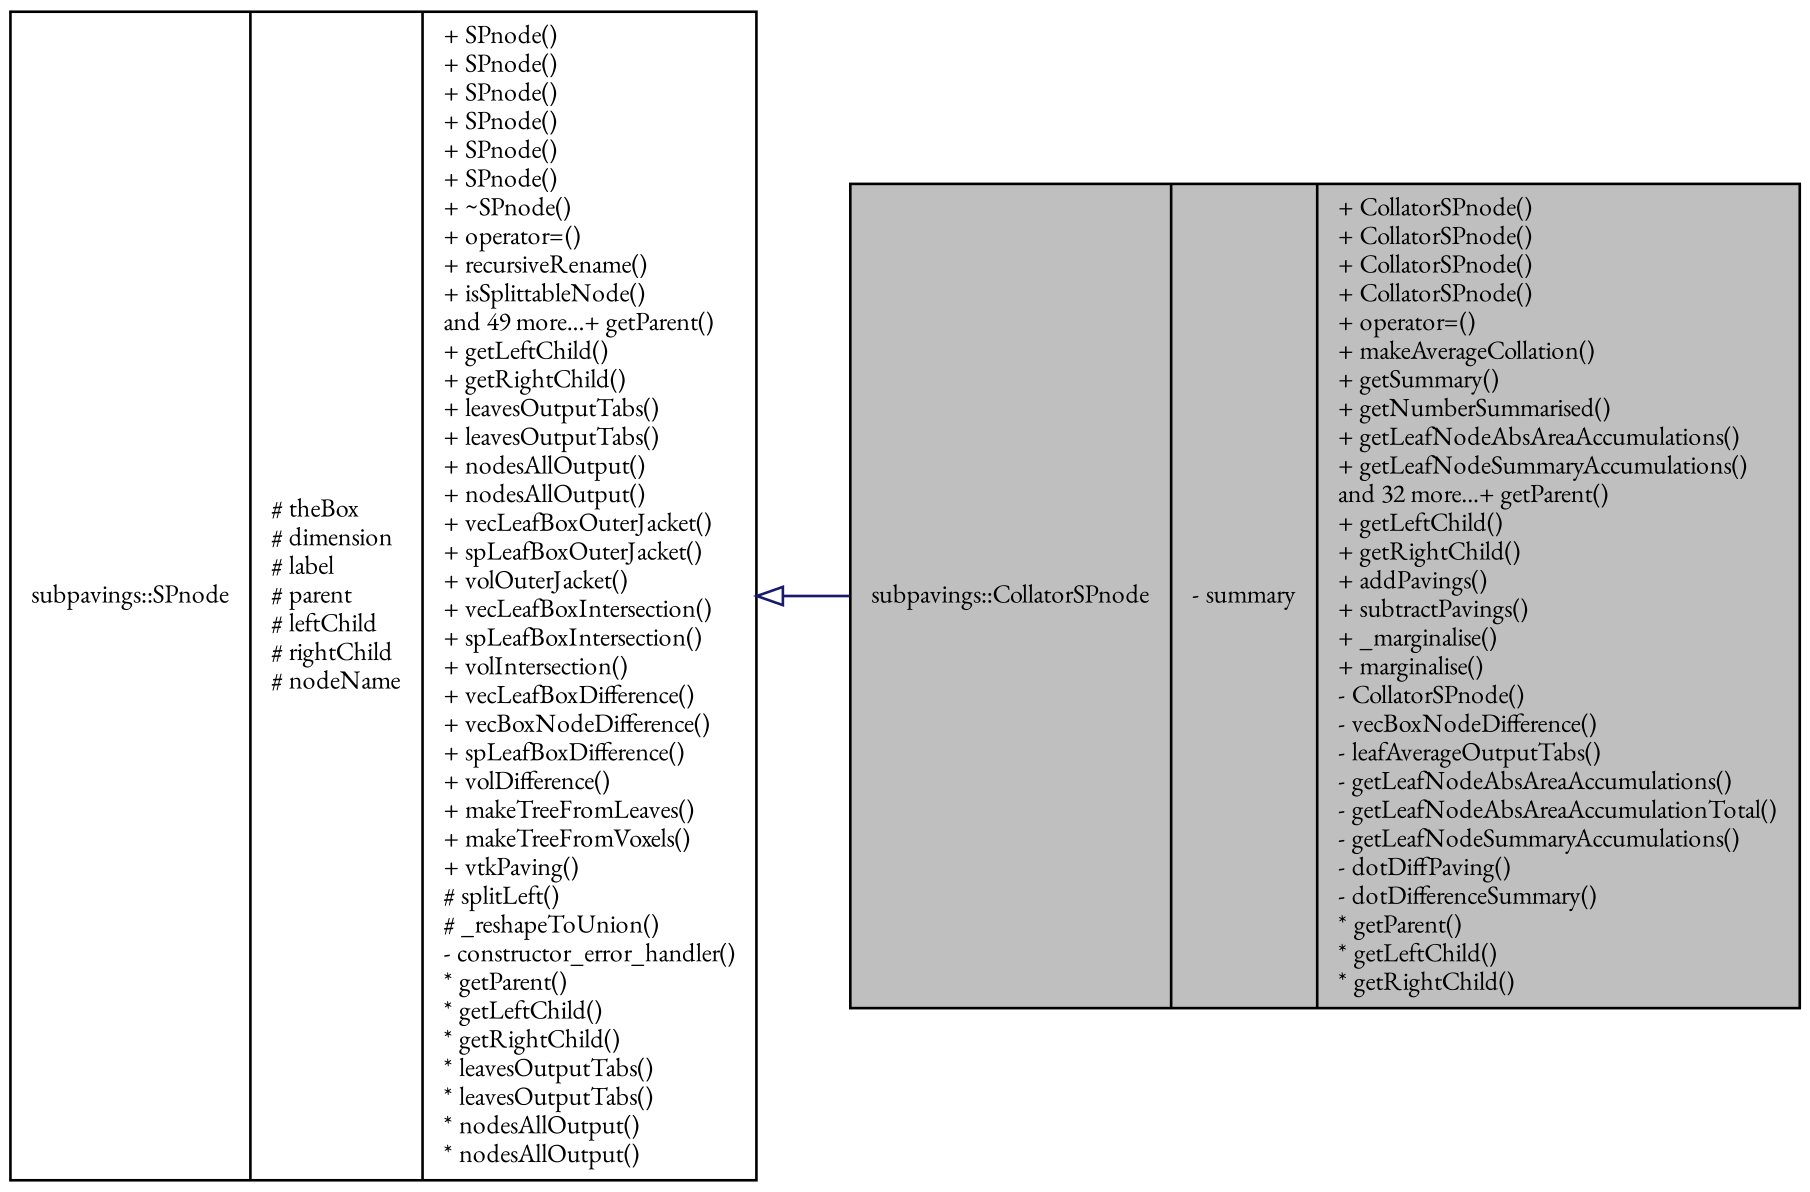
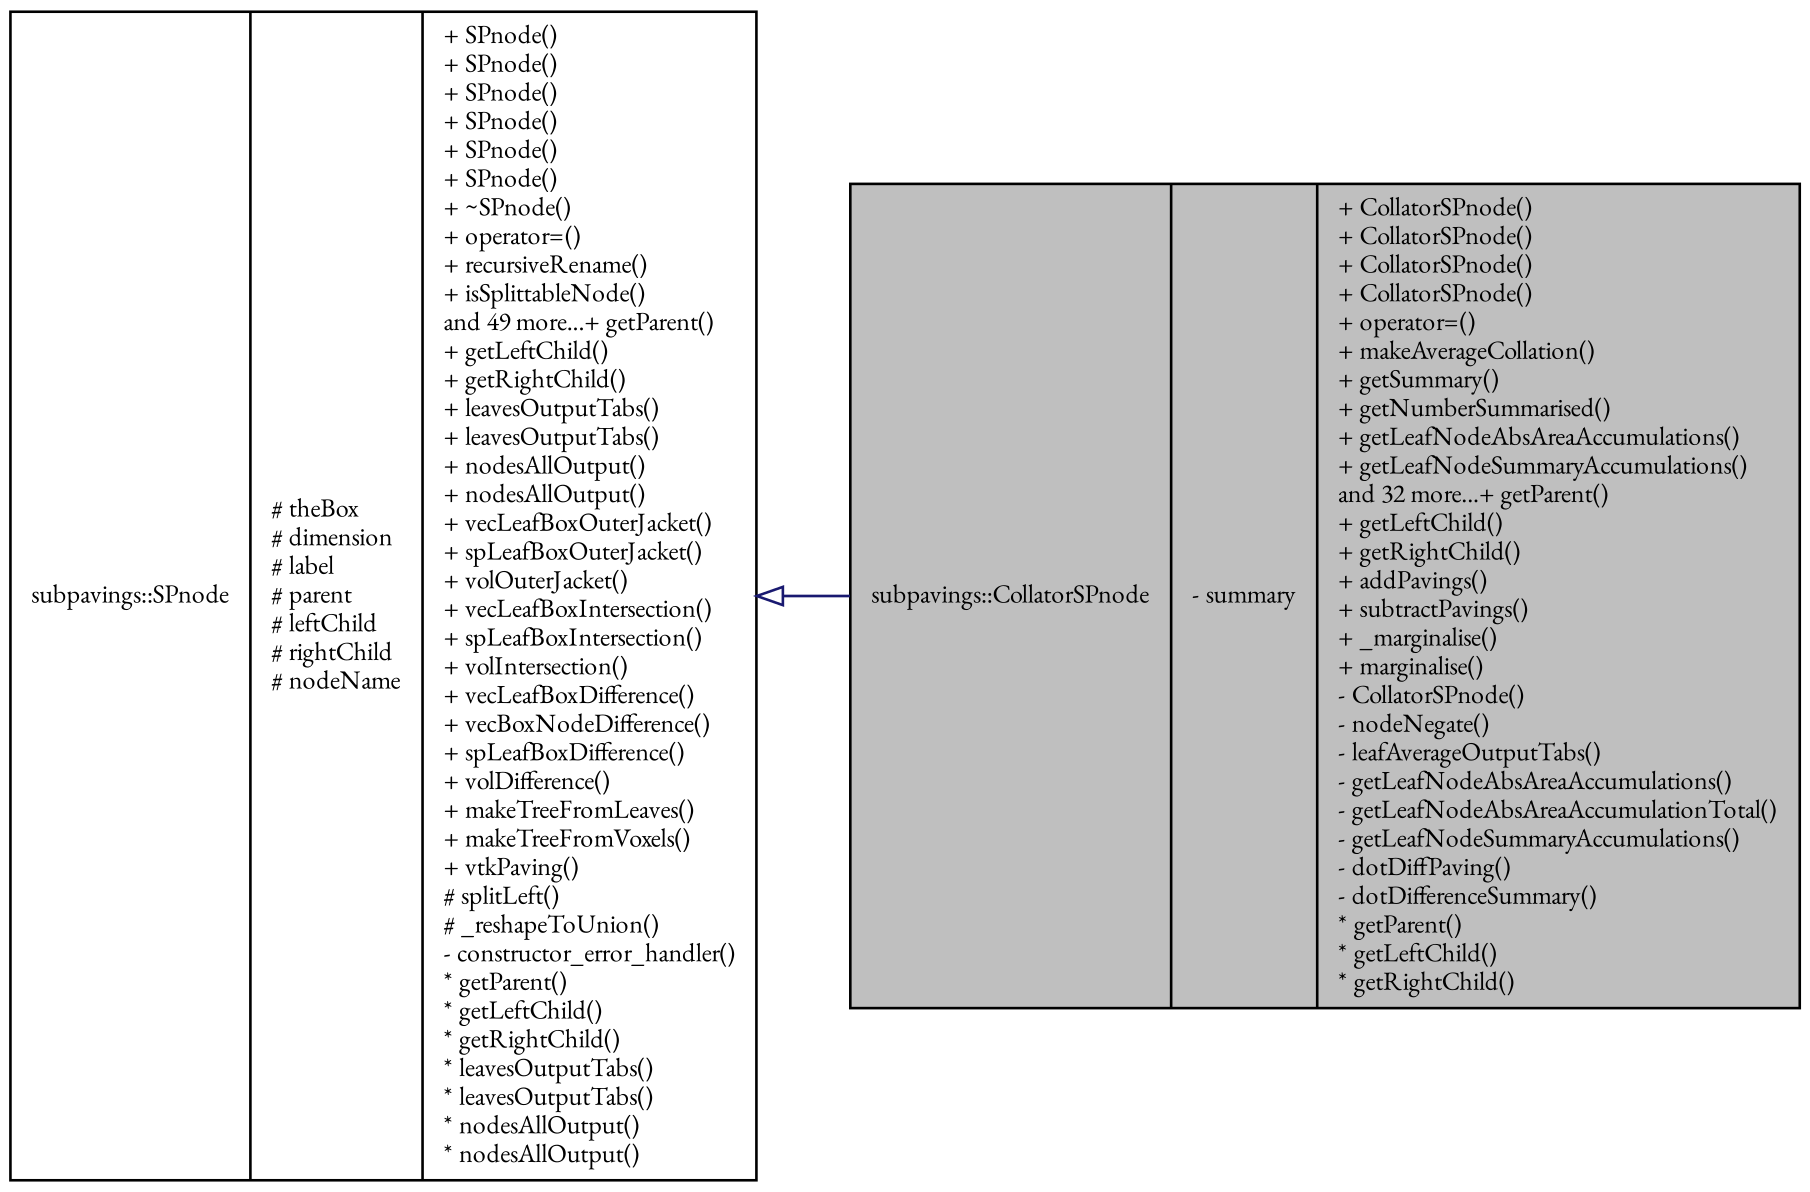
node "subpavings::CollatorSPnode": text "- vecBoxNodeDifference()" -> "- nodeNegate()"
